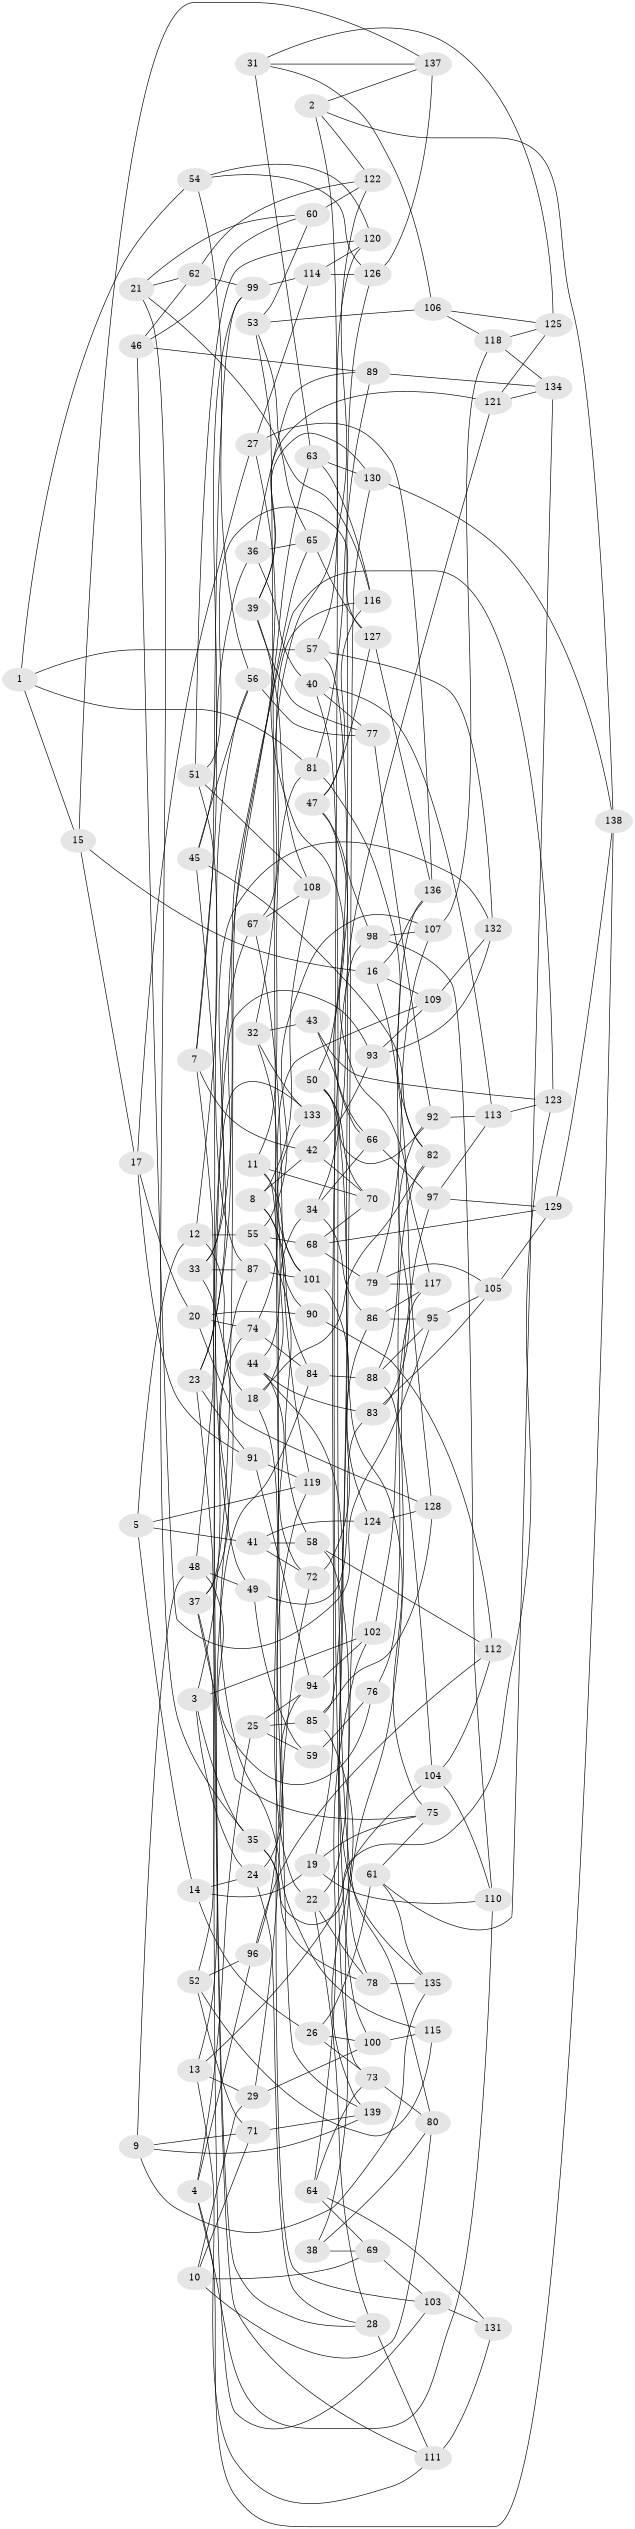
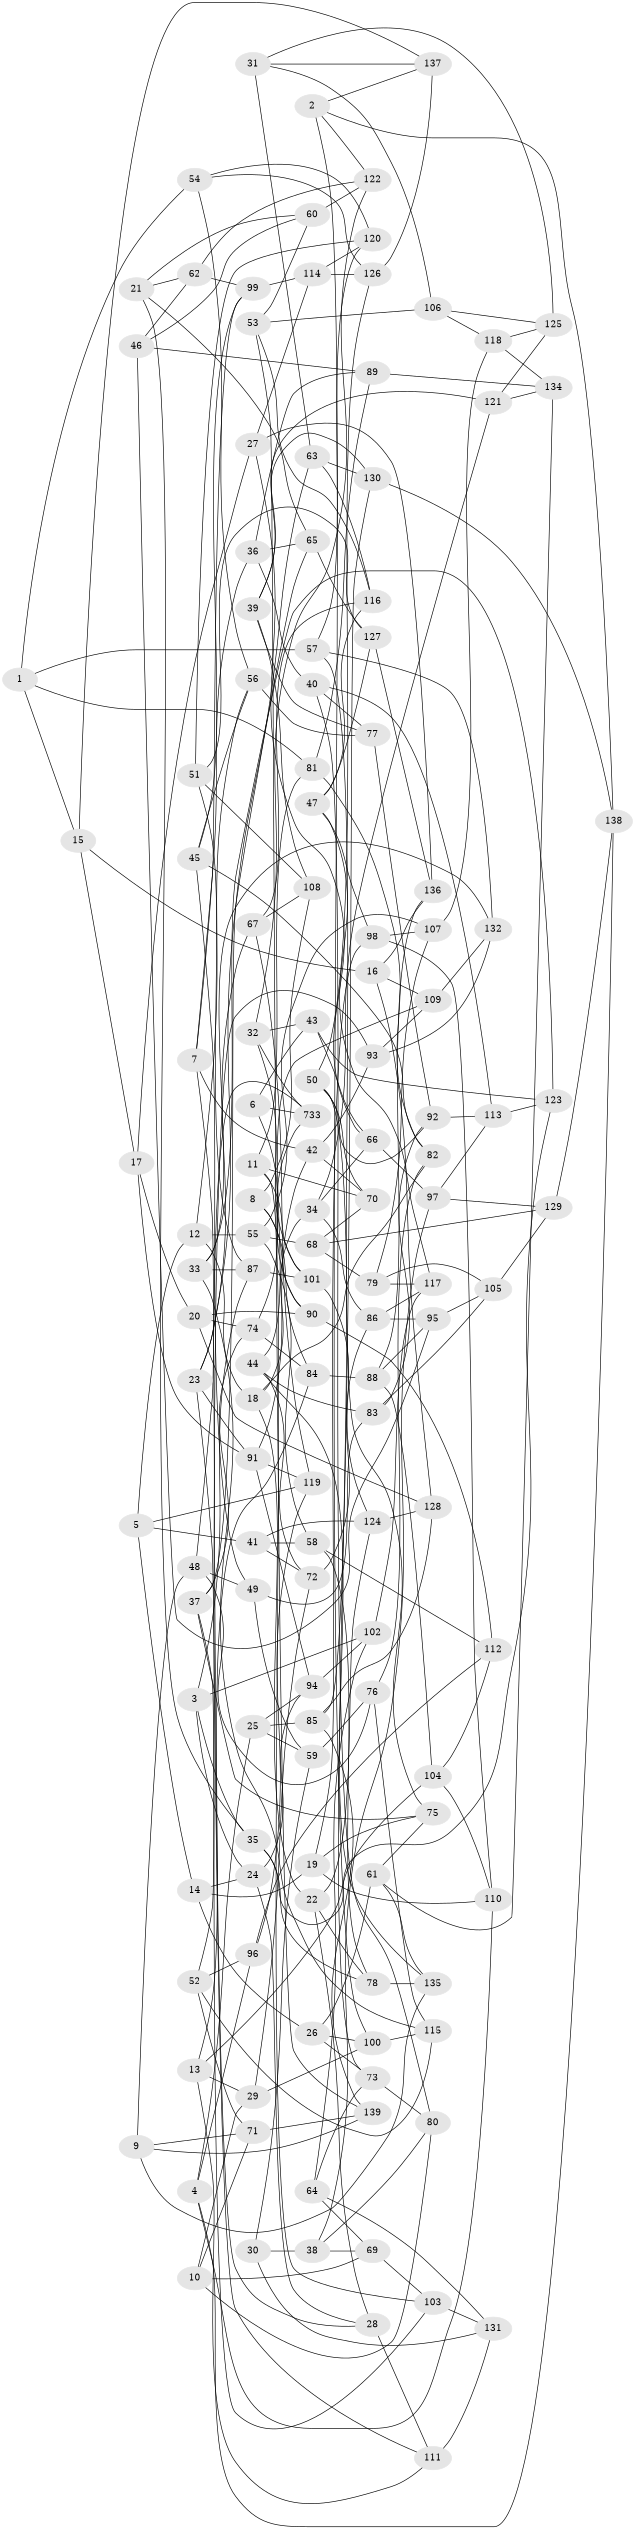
node "6": added
node "133": label "133" -> "733"
edge "42" -- "8": now "42" -- "91"
edge "76" -- "115": added
node "30": added
